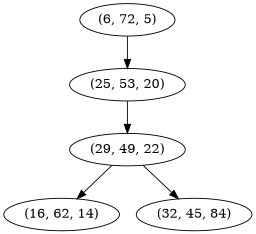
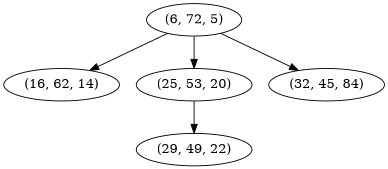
edge "(29, 49, 22)" -> "(16, 62, 14)": now "(6, 72, 5)" -> "(16, 62, 14)"
edge "(29, 49, 22)" -> "(32, 45, 84)": now "(6, 72, 5)" -> "(32, 45, 84)"
